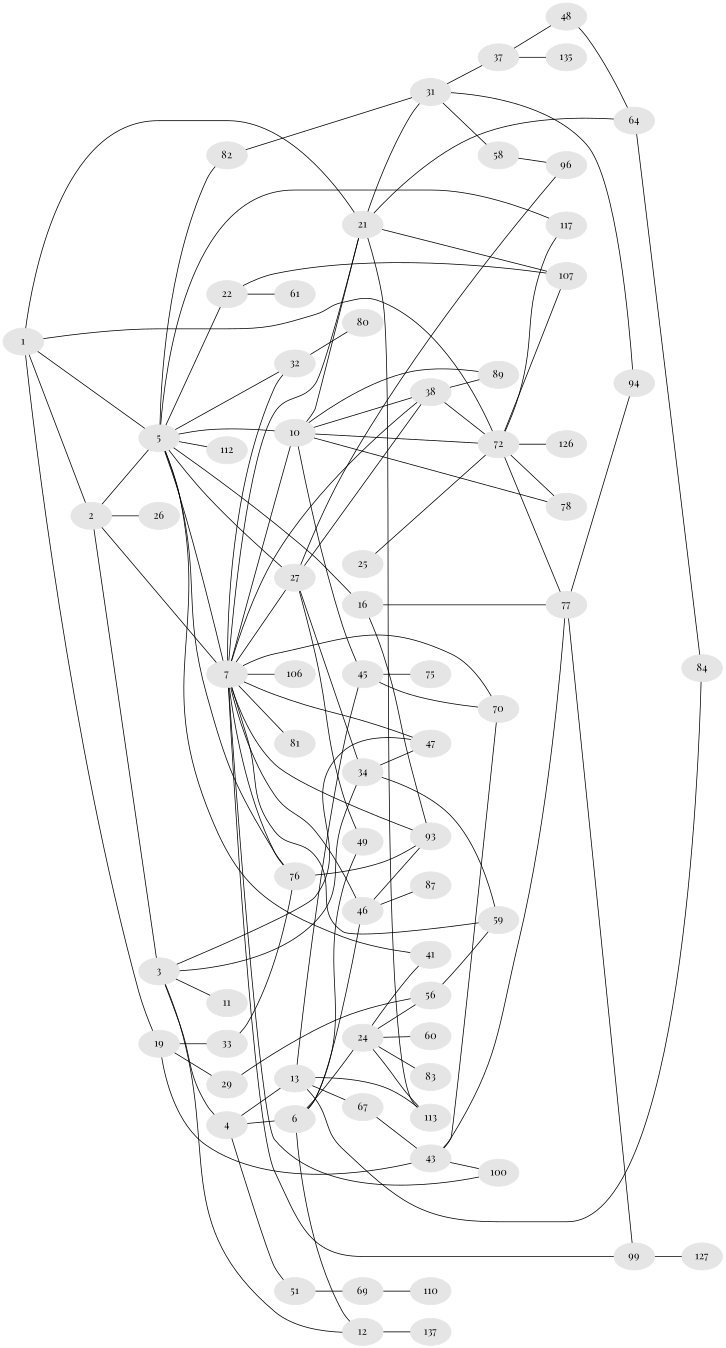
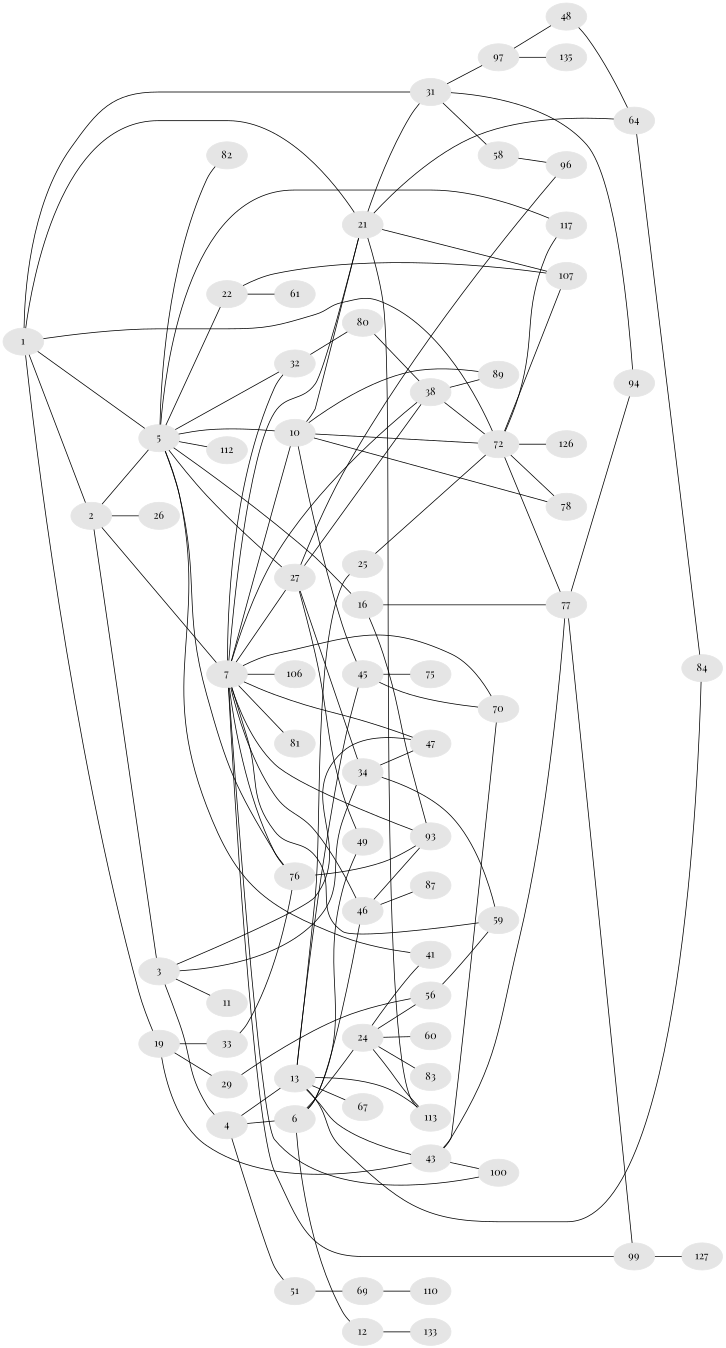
node "37": label "37" -> "97"
edge "31" -- "82": now "31" -- "1"
edge "38" -- "10": now "38" -- "80"
edge "5" -- "7": removed
edge "25" -- "13": added
edge "67" -- "43": now "13" -- "43"
edge "3" -- "12": removed
node "137": label "137" -> "133"
